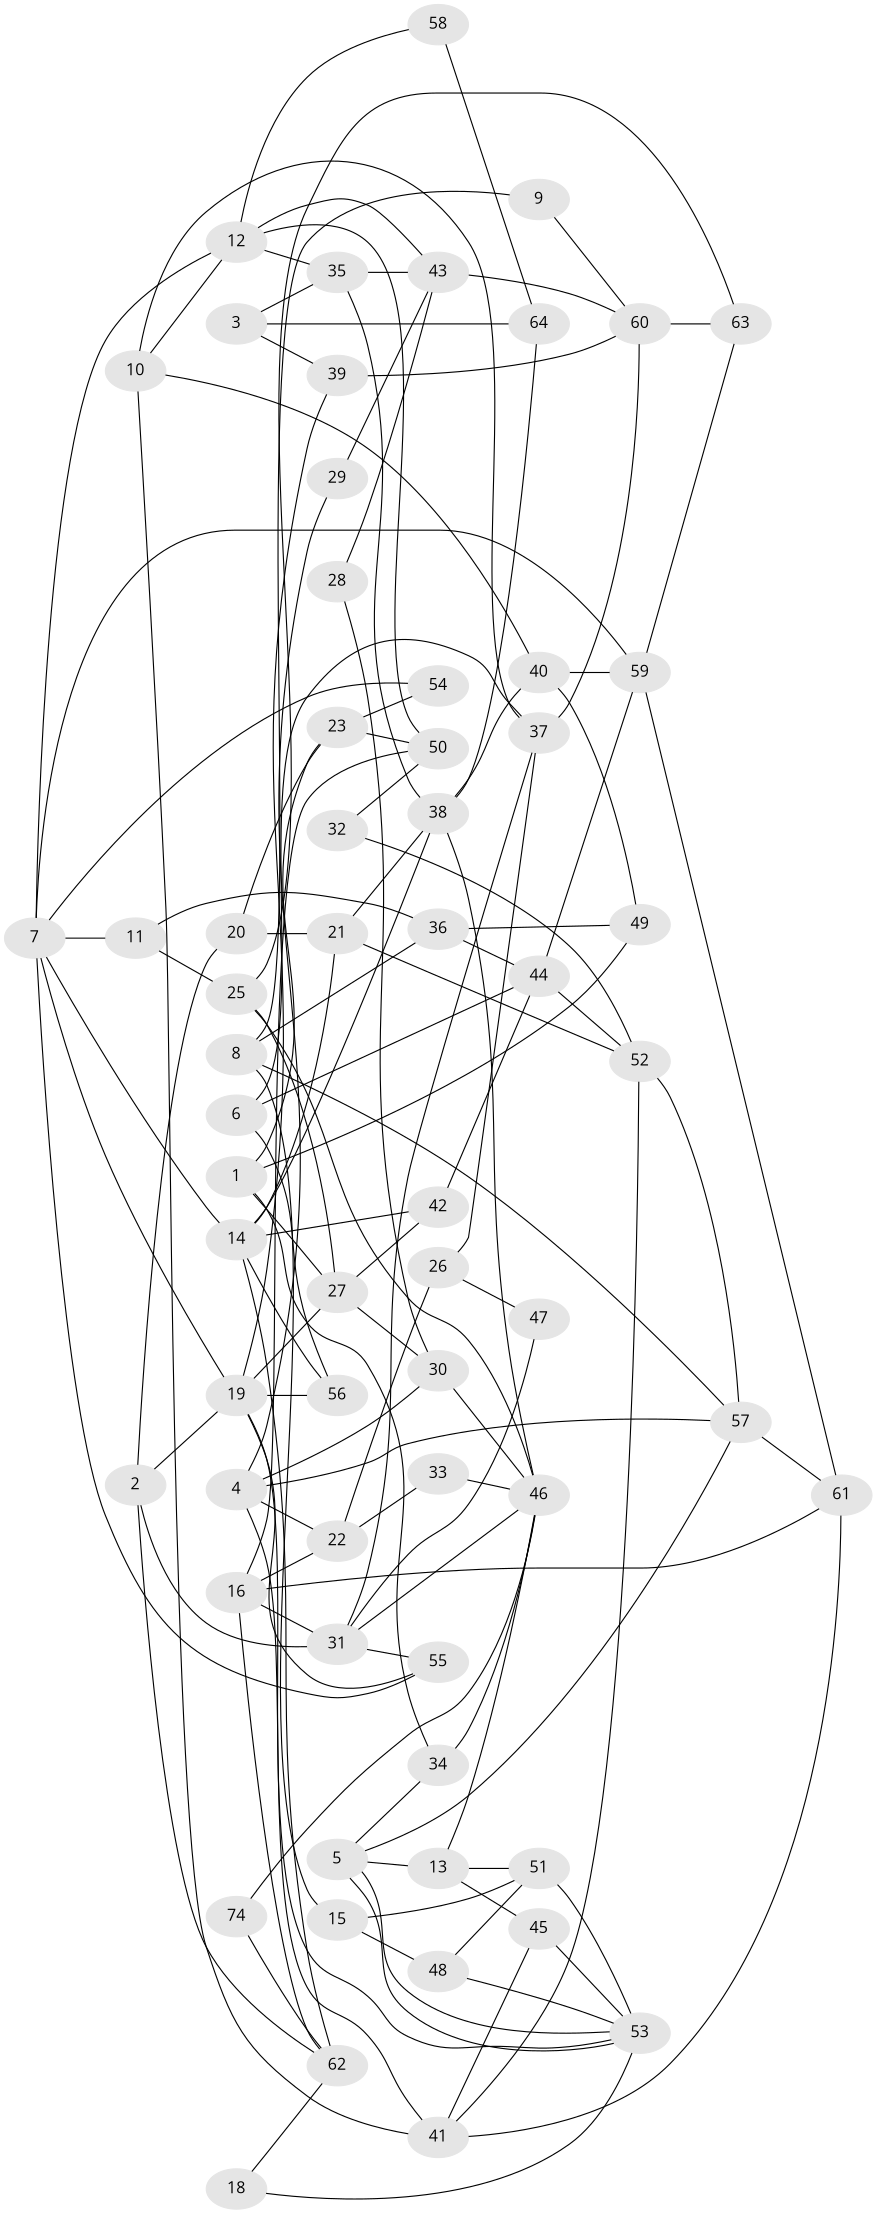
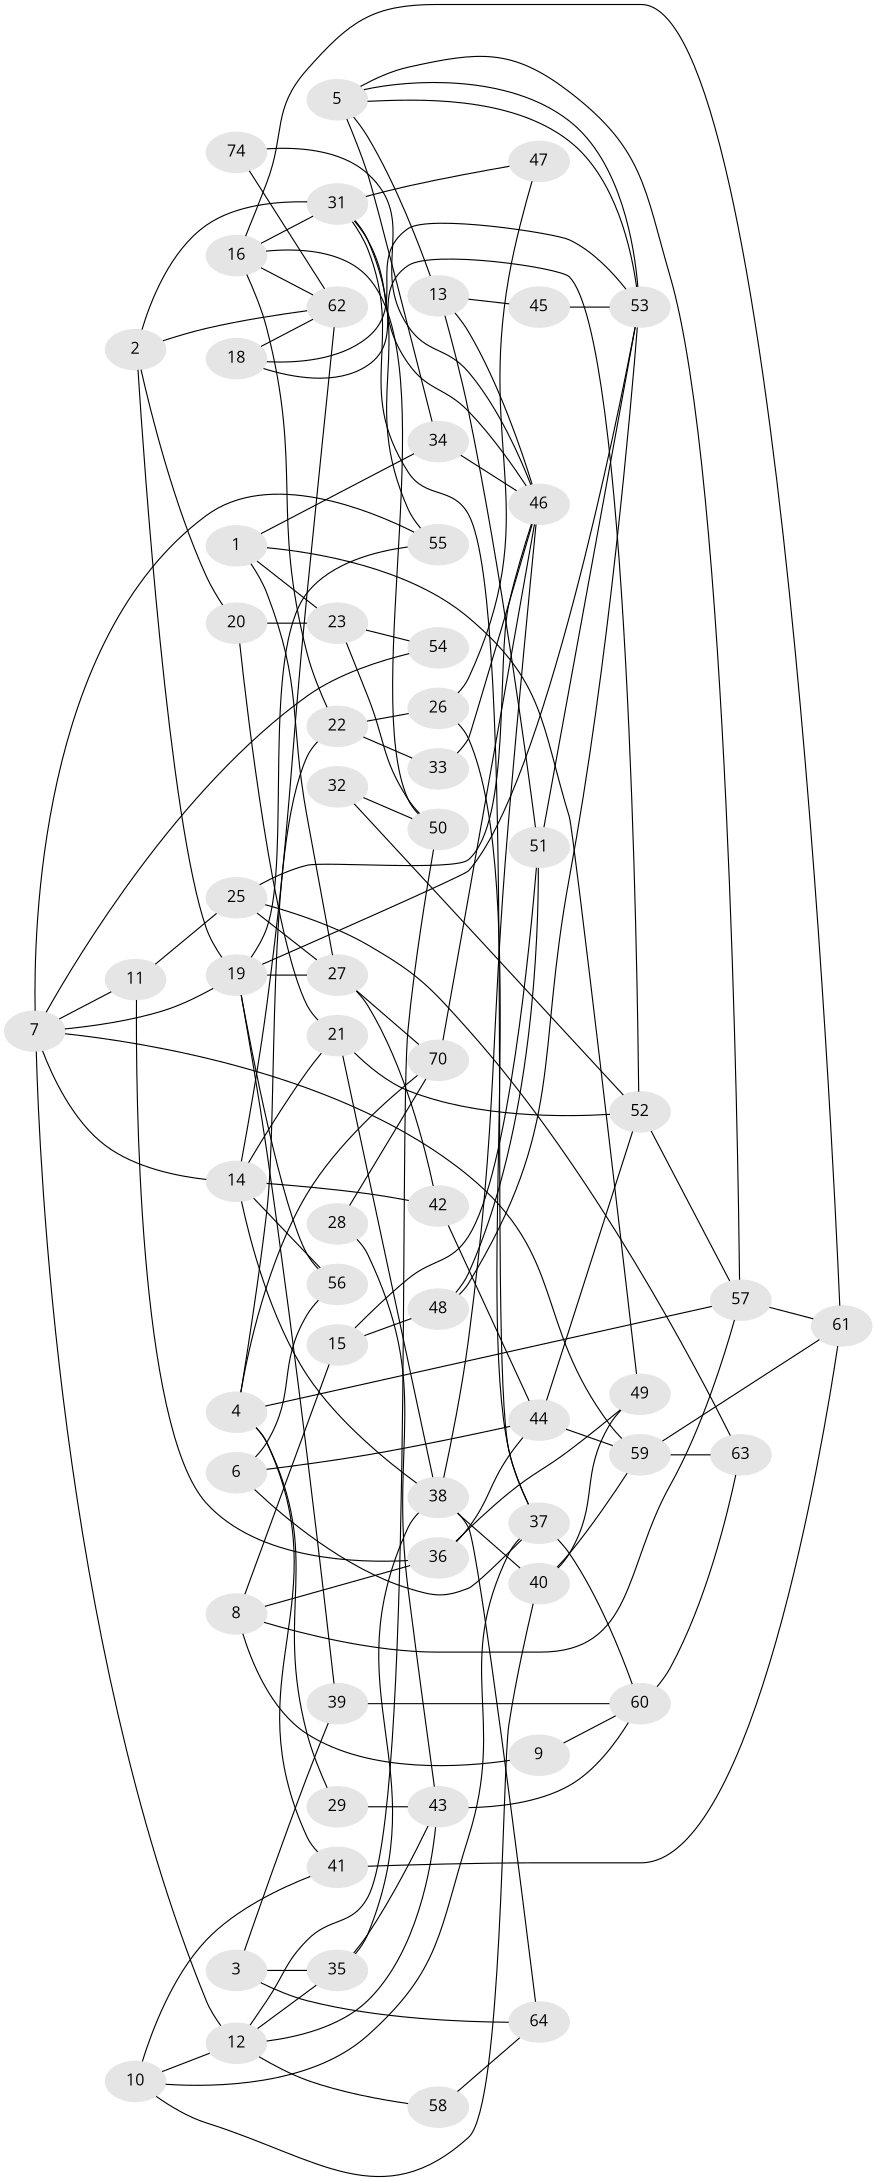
node "30": label "30" -> "70"
edge "52" -- "41": now "52" -- "18"
edge "45" -- "41": removed
